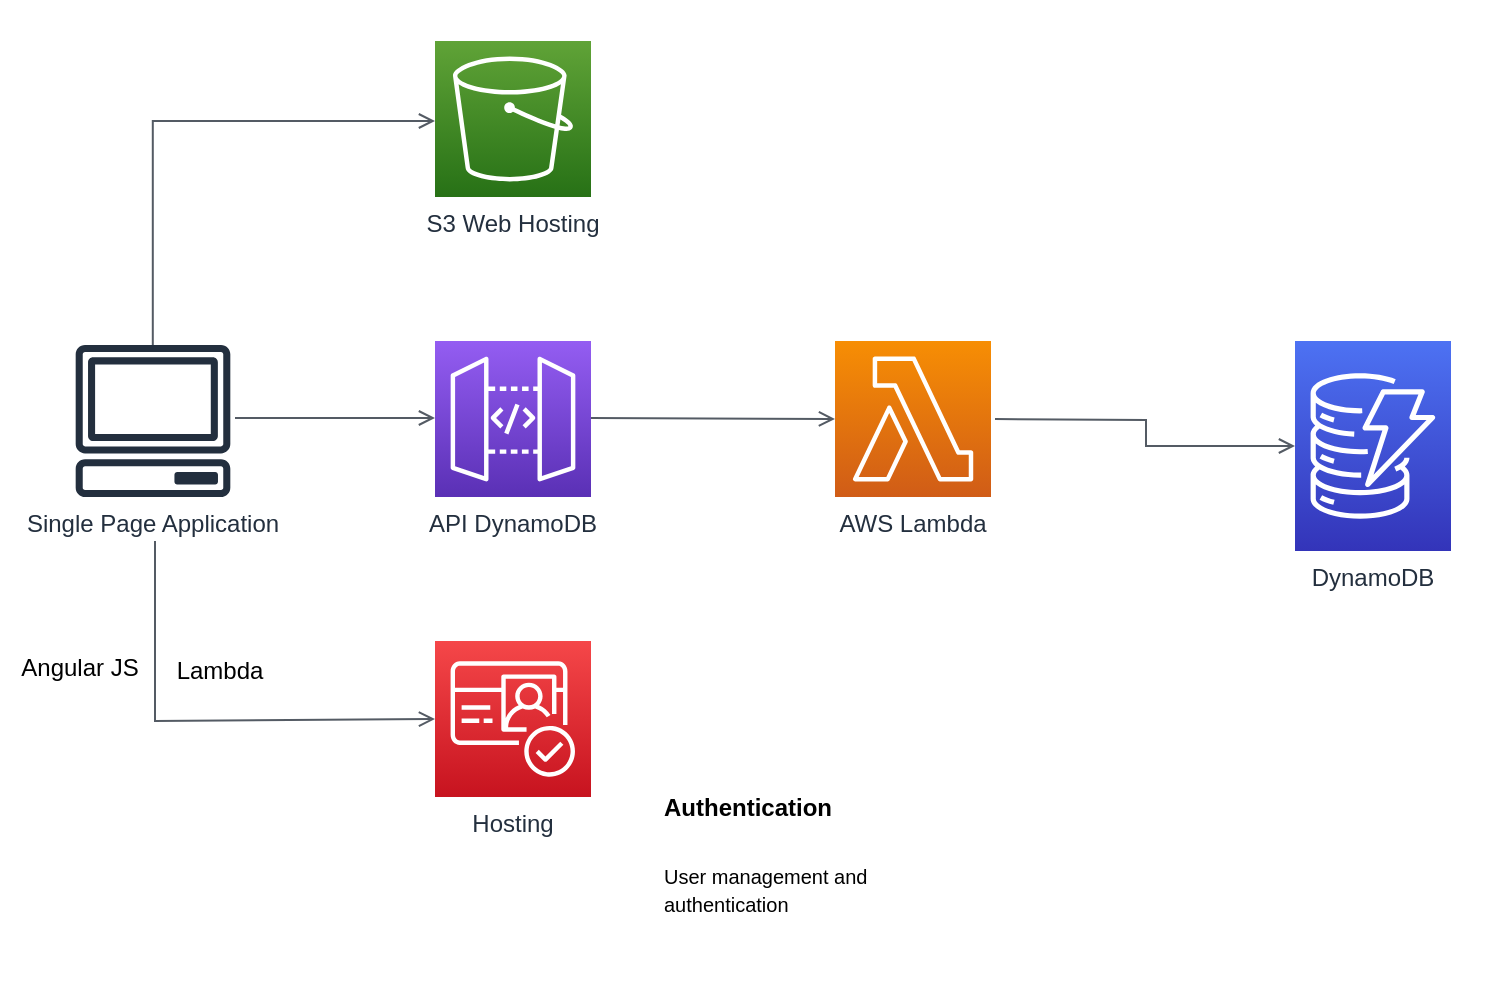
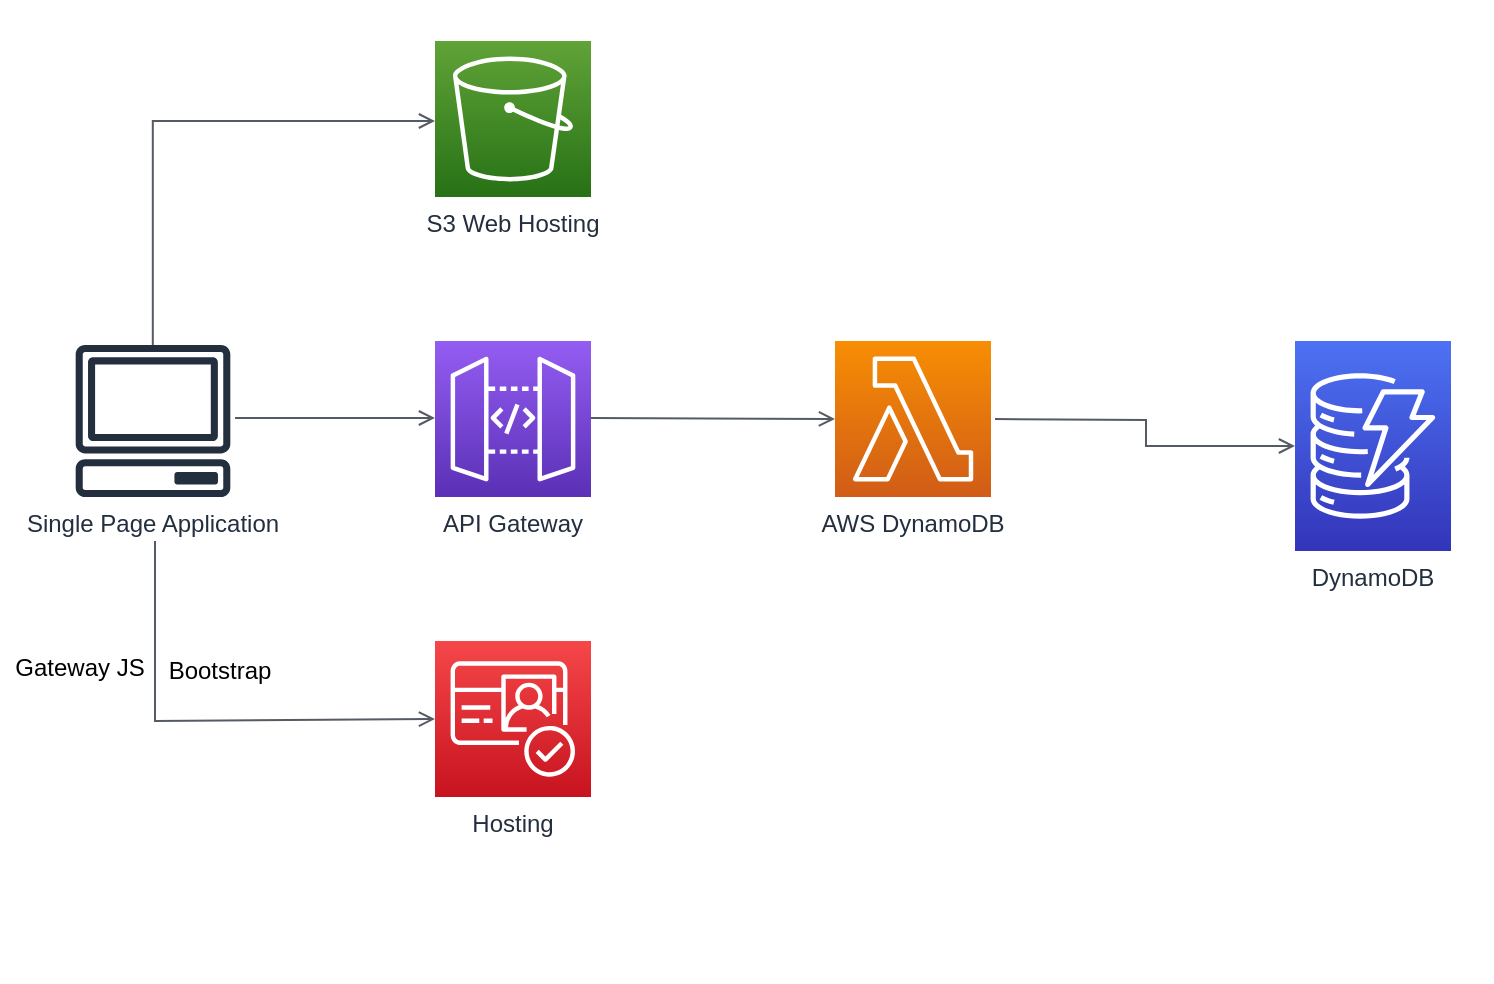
node "API DynamoDB": label "API DynamoDB" -> "API Gateway"
node "AWS Lambda": label "AWS Lambda" -> "AWS DynamoDB"
node "Angular JS": label "Angular JS" -> "Gateway JS"
node "Lambda": label "Lambda" -> "Bootstrap"
node "Authentication User management and authentication": removed
